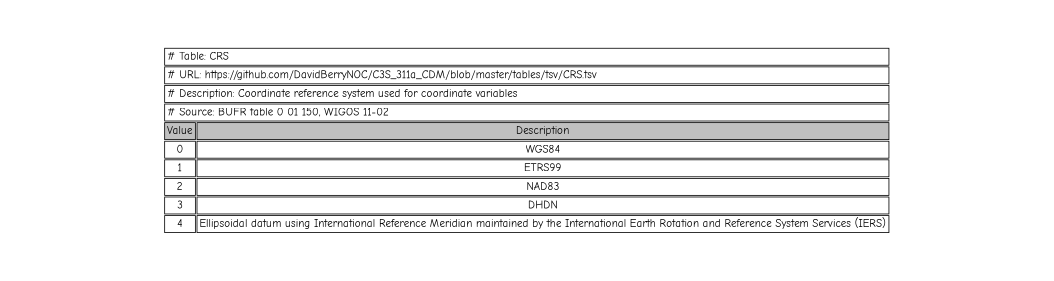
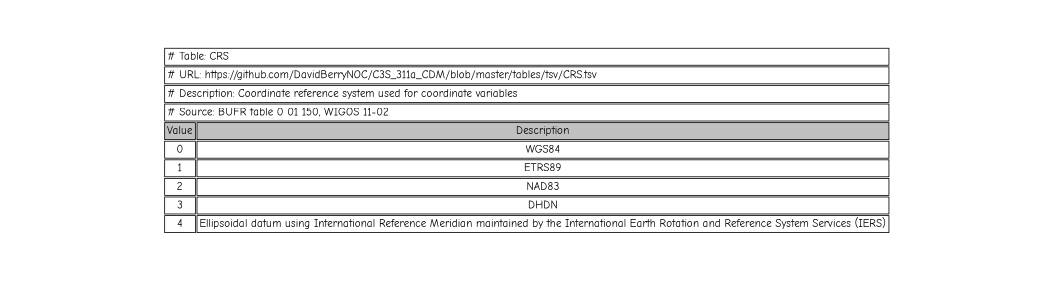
node "# Table: CRS": text "ETRS99" -> "ETRS89"
